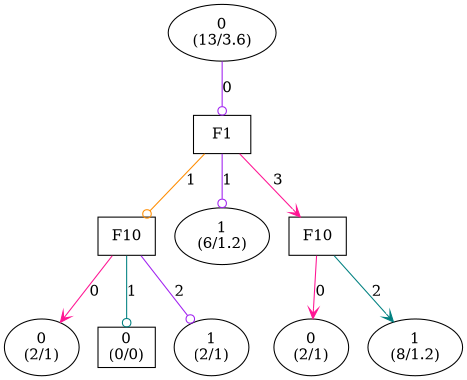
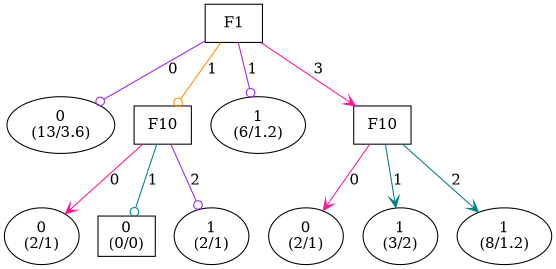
edge "0 (13/3.6)" -> "F1": reversed
node "1 (3/2)": added
